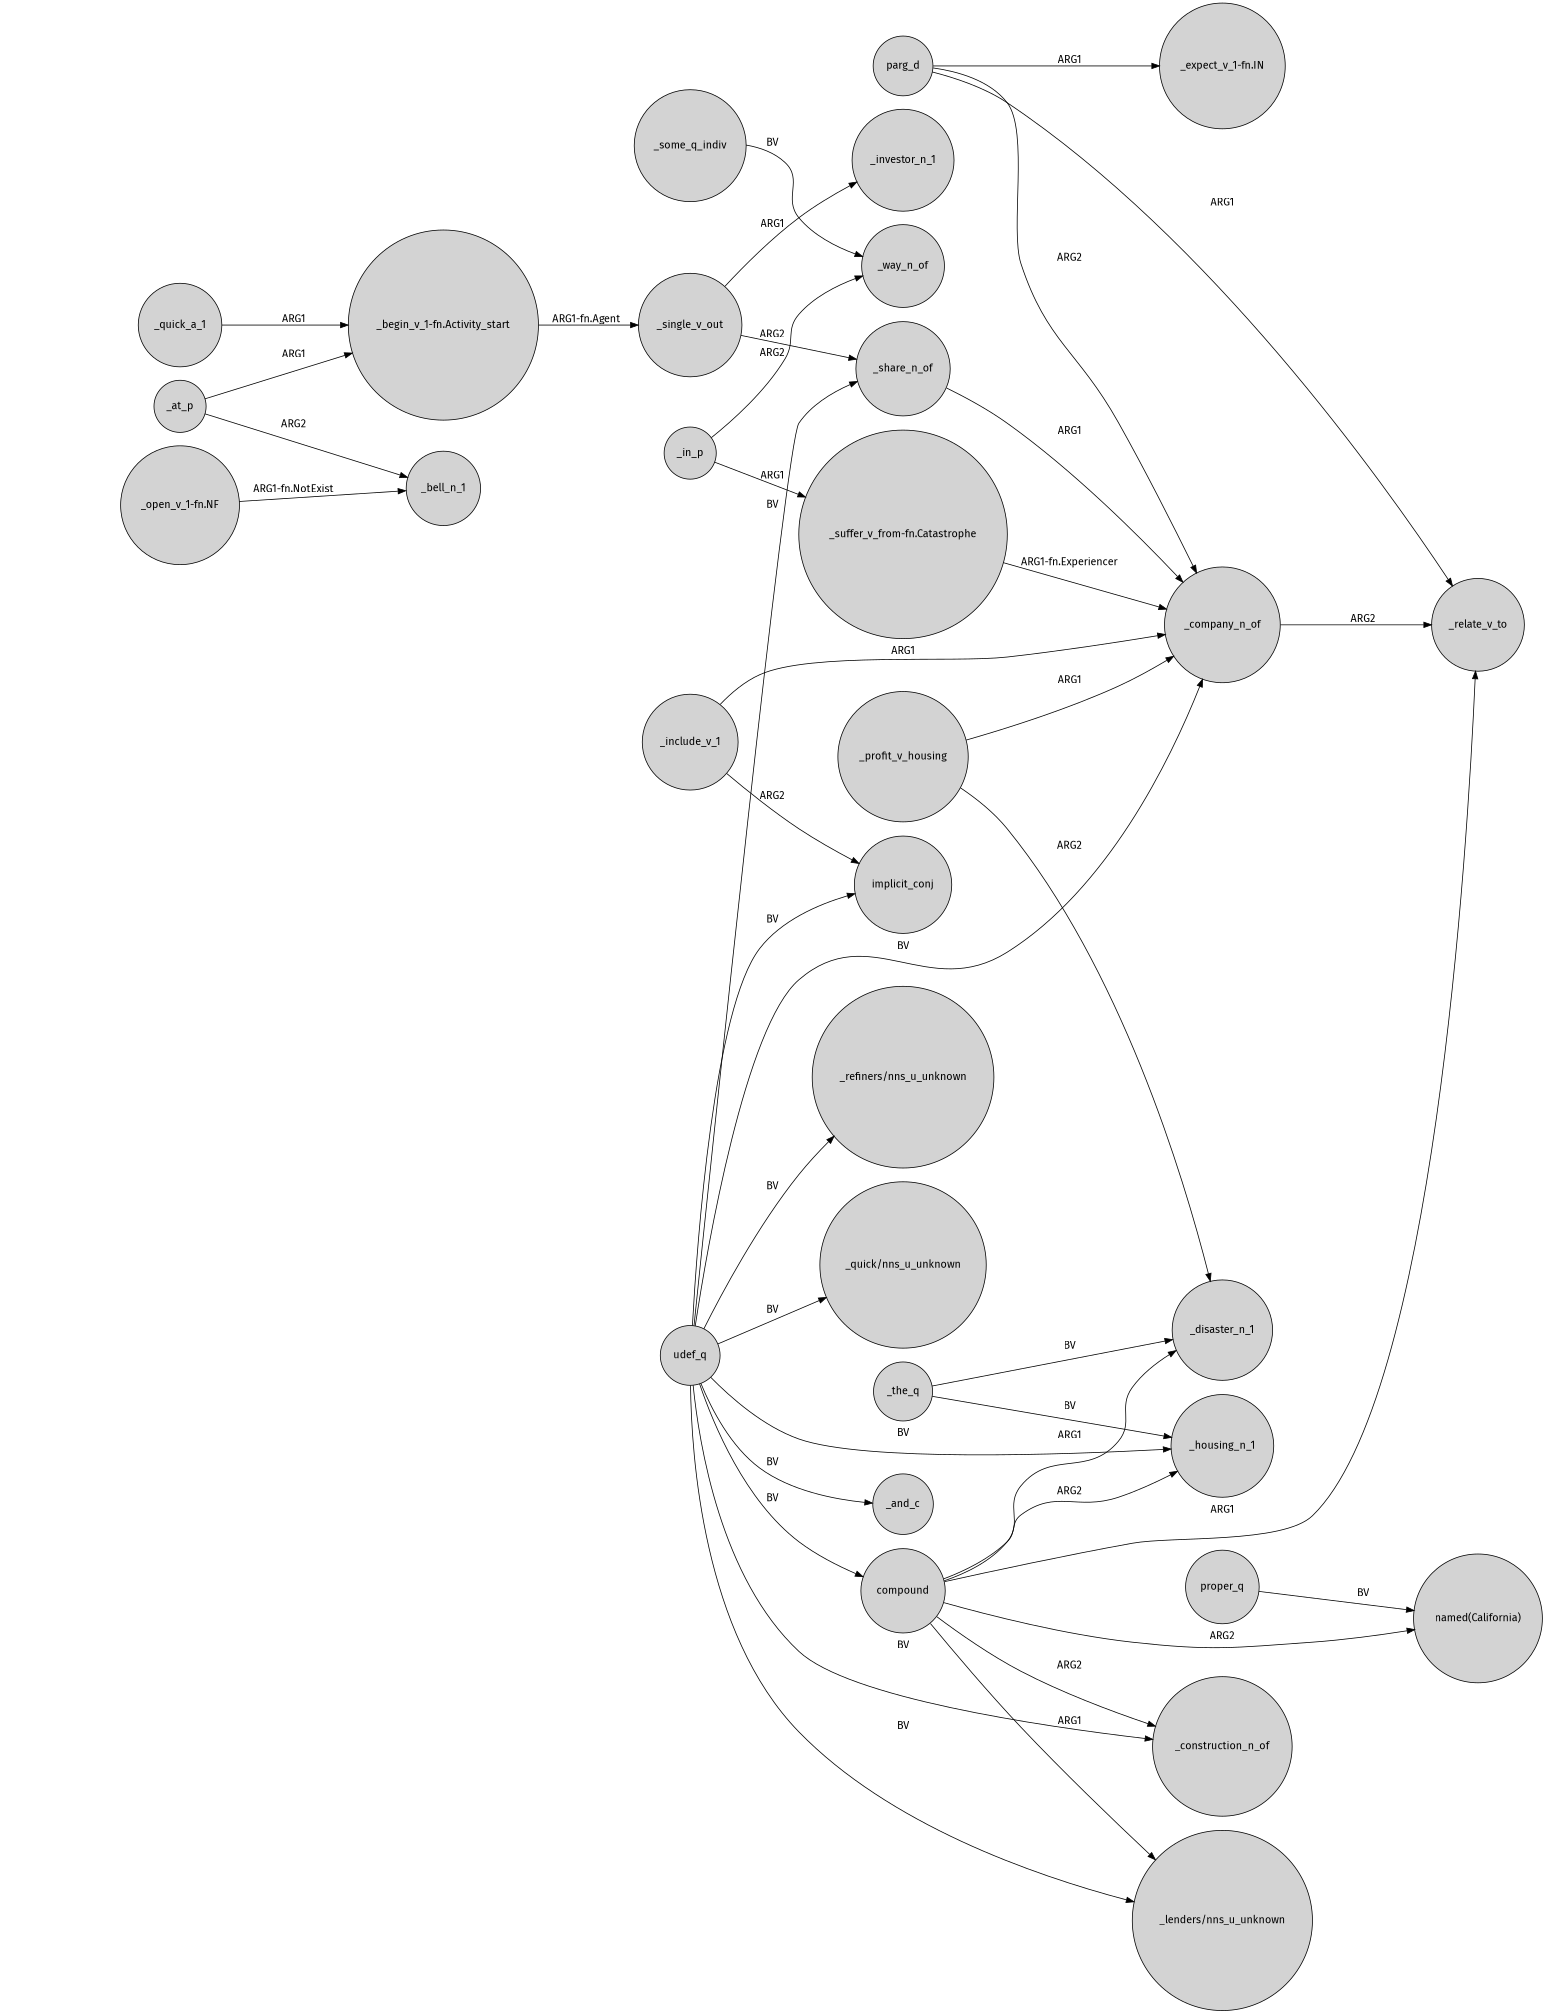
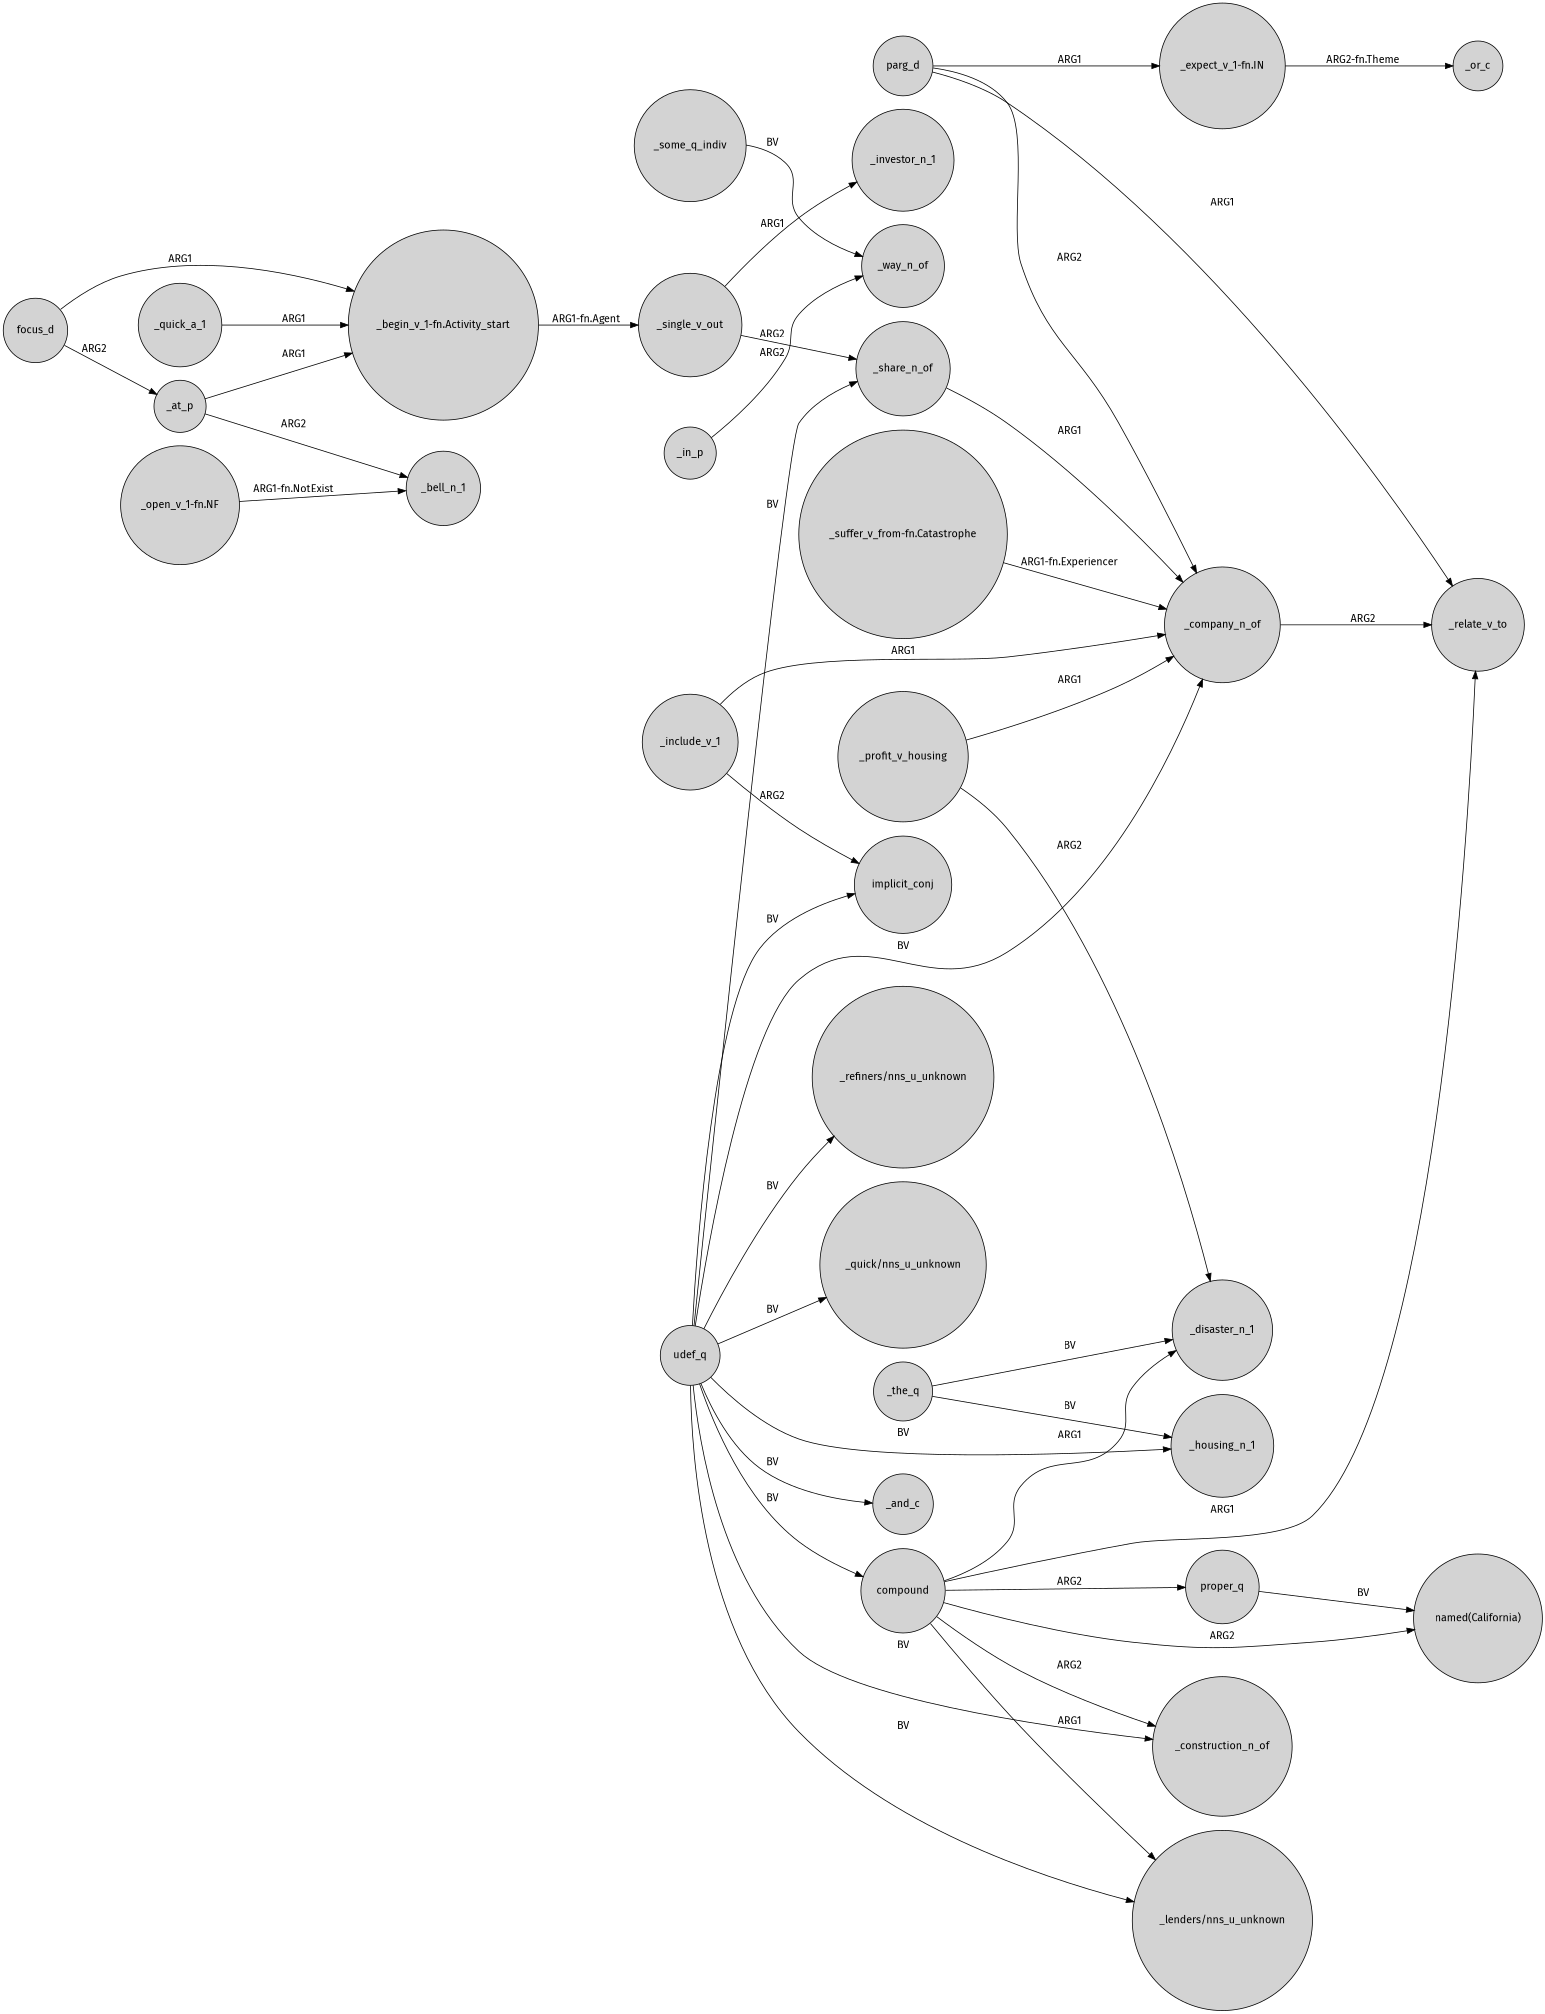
node "_or_c": added
node "focus_d": added
edge "_in_p" -> "_suffer_v_from-fn.Catastrophe": removed, label "ARG1"
edge "compound" -> "_housing_n_1": now "compound" -> "proper_q"
